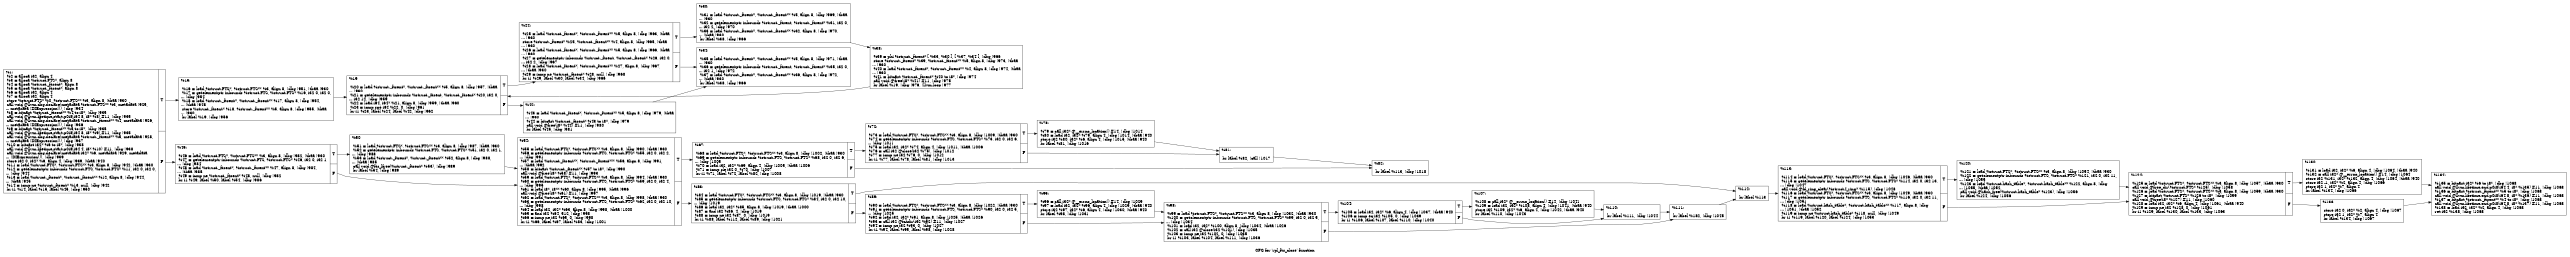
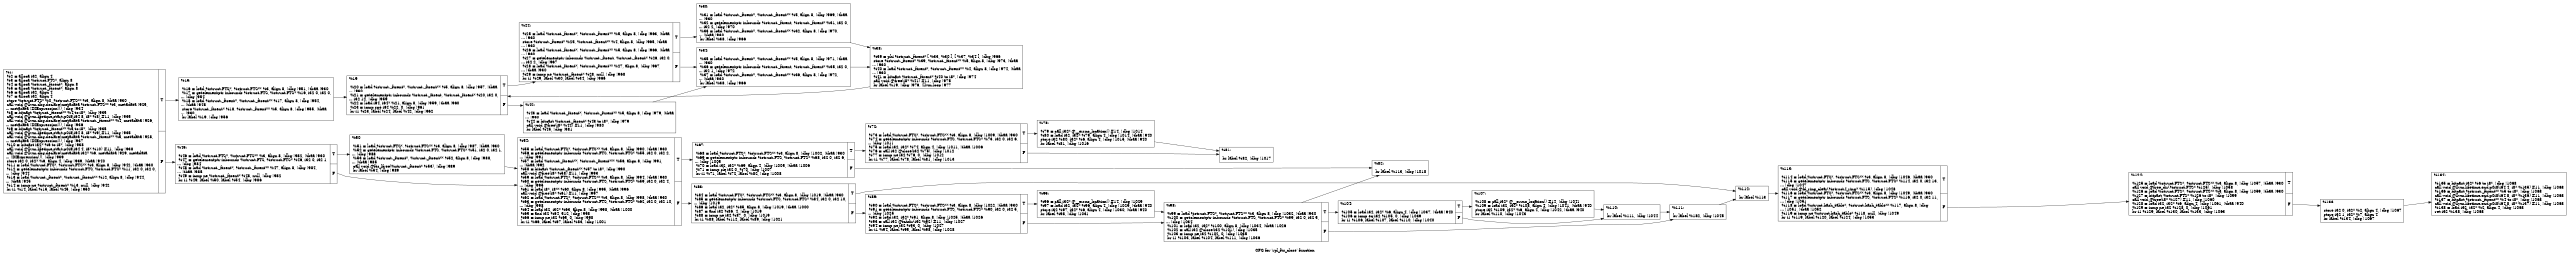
edge "%34:" -> "%38:": added
node "%81:": text "br label %82, !call !1017" -> "br label %82, !dbg !1017"
edge "%81:" -> "%82:": now "%98:" -> "%82:"
node "%130:": removed
node "%120:": removed
